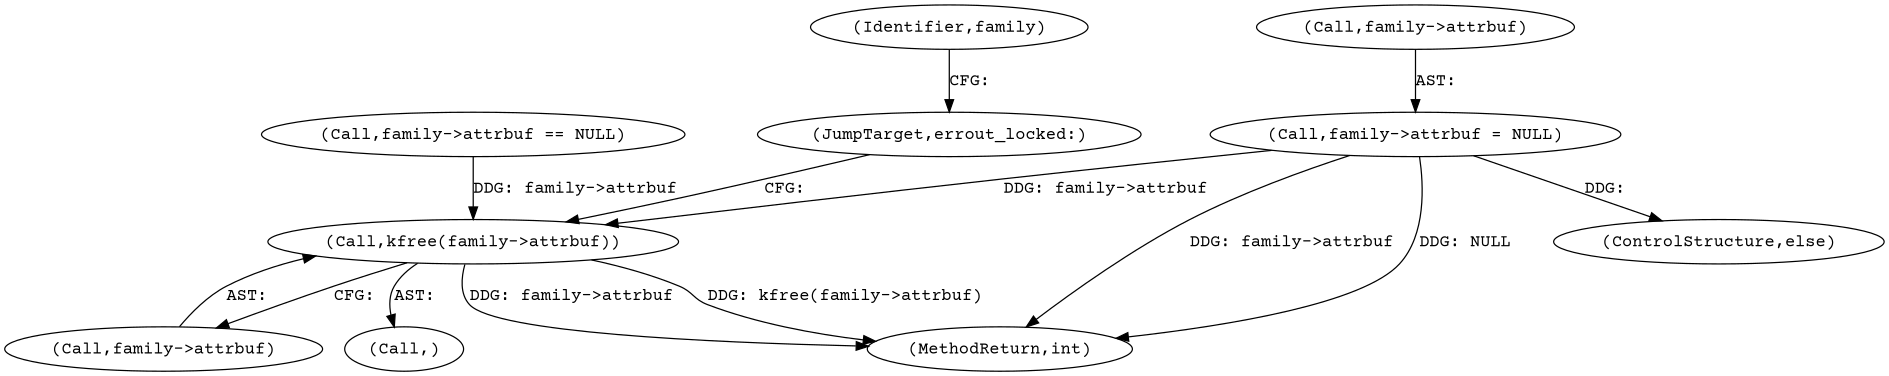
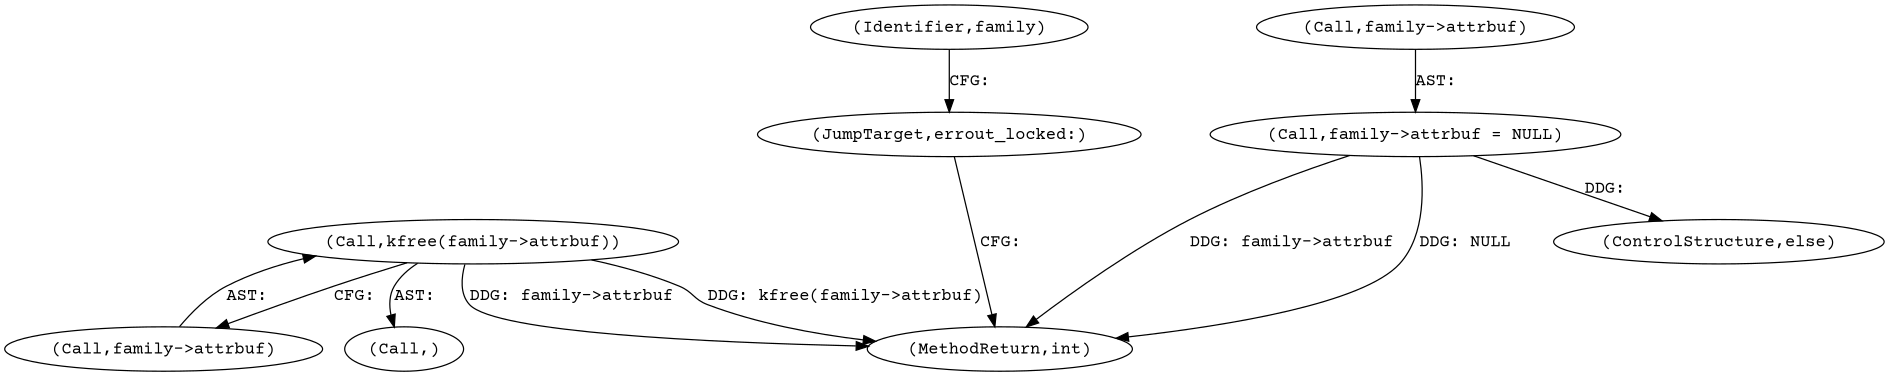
node "(Call,family->attrbuf == NULL)": removed
edge "(Call,family->attrbuf = NULL)" -> "(Call,kfree(family->attrbuf))": removed, label "DDG: family->attrbuf"
edge "(JumpTarget,errout_locked:)" -> "(Call,kfree(family->attrbuf))": now "(JumpTarget,errout_locked:)" -> "(MethodReturn,int)"
